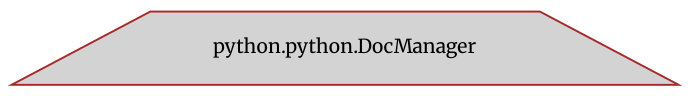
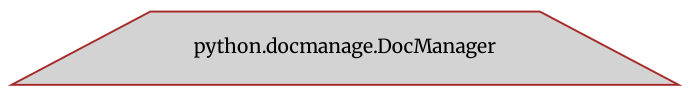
node "python.python.DocManager": label "python.python.DocManager" -> "python.docmanage.DocManager"
